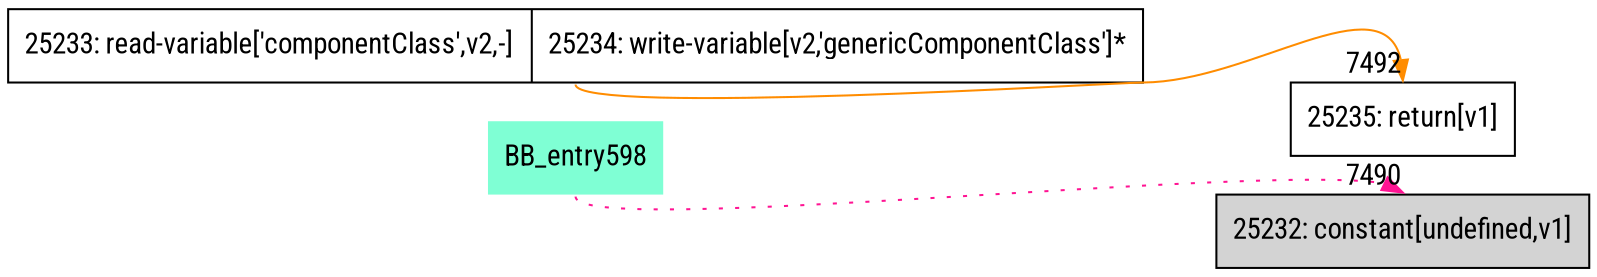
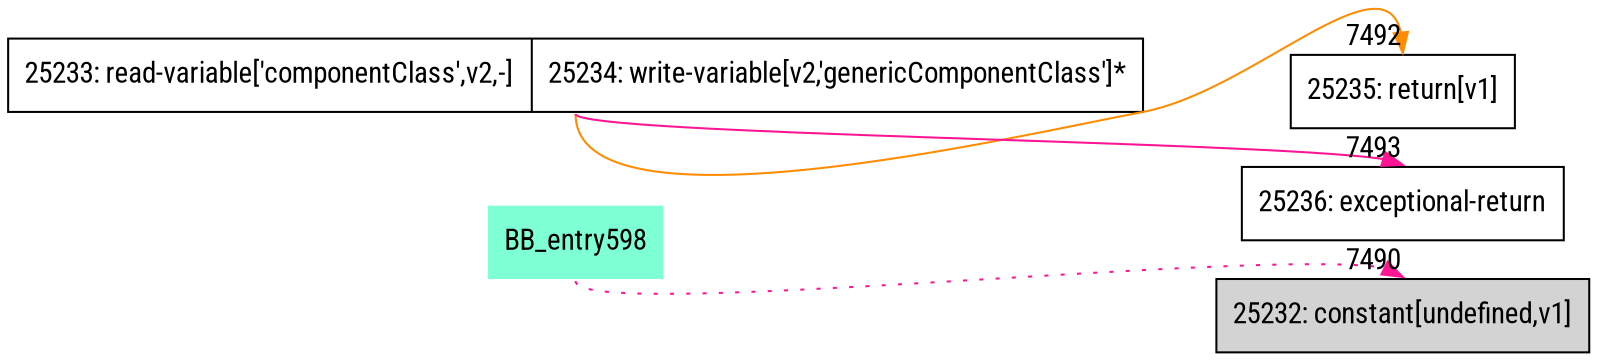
node "25236: exceptional-return": added
